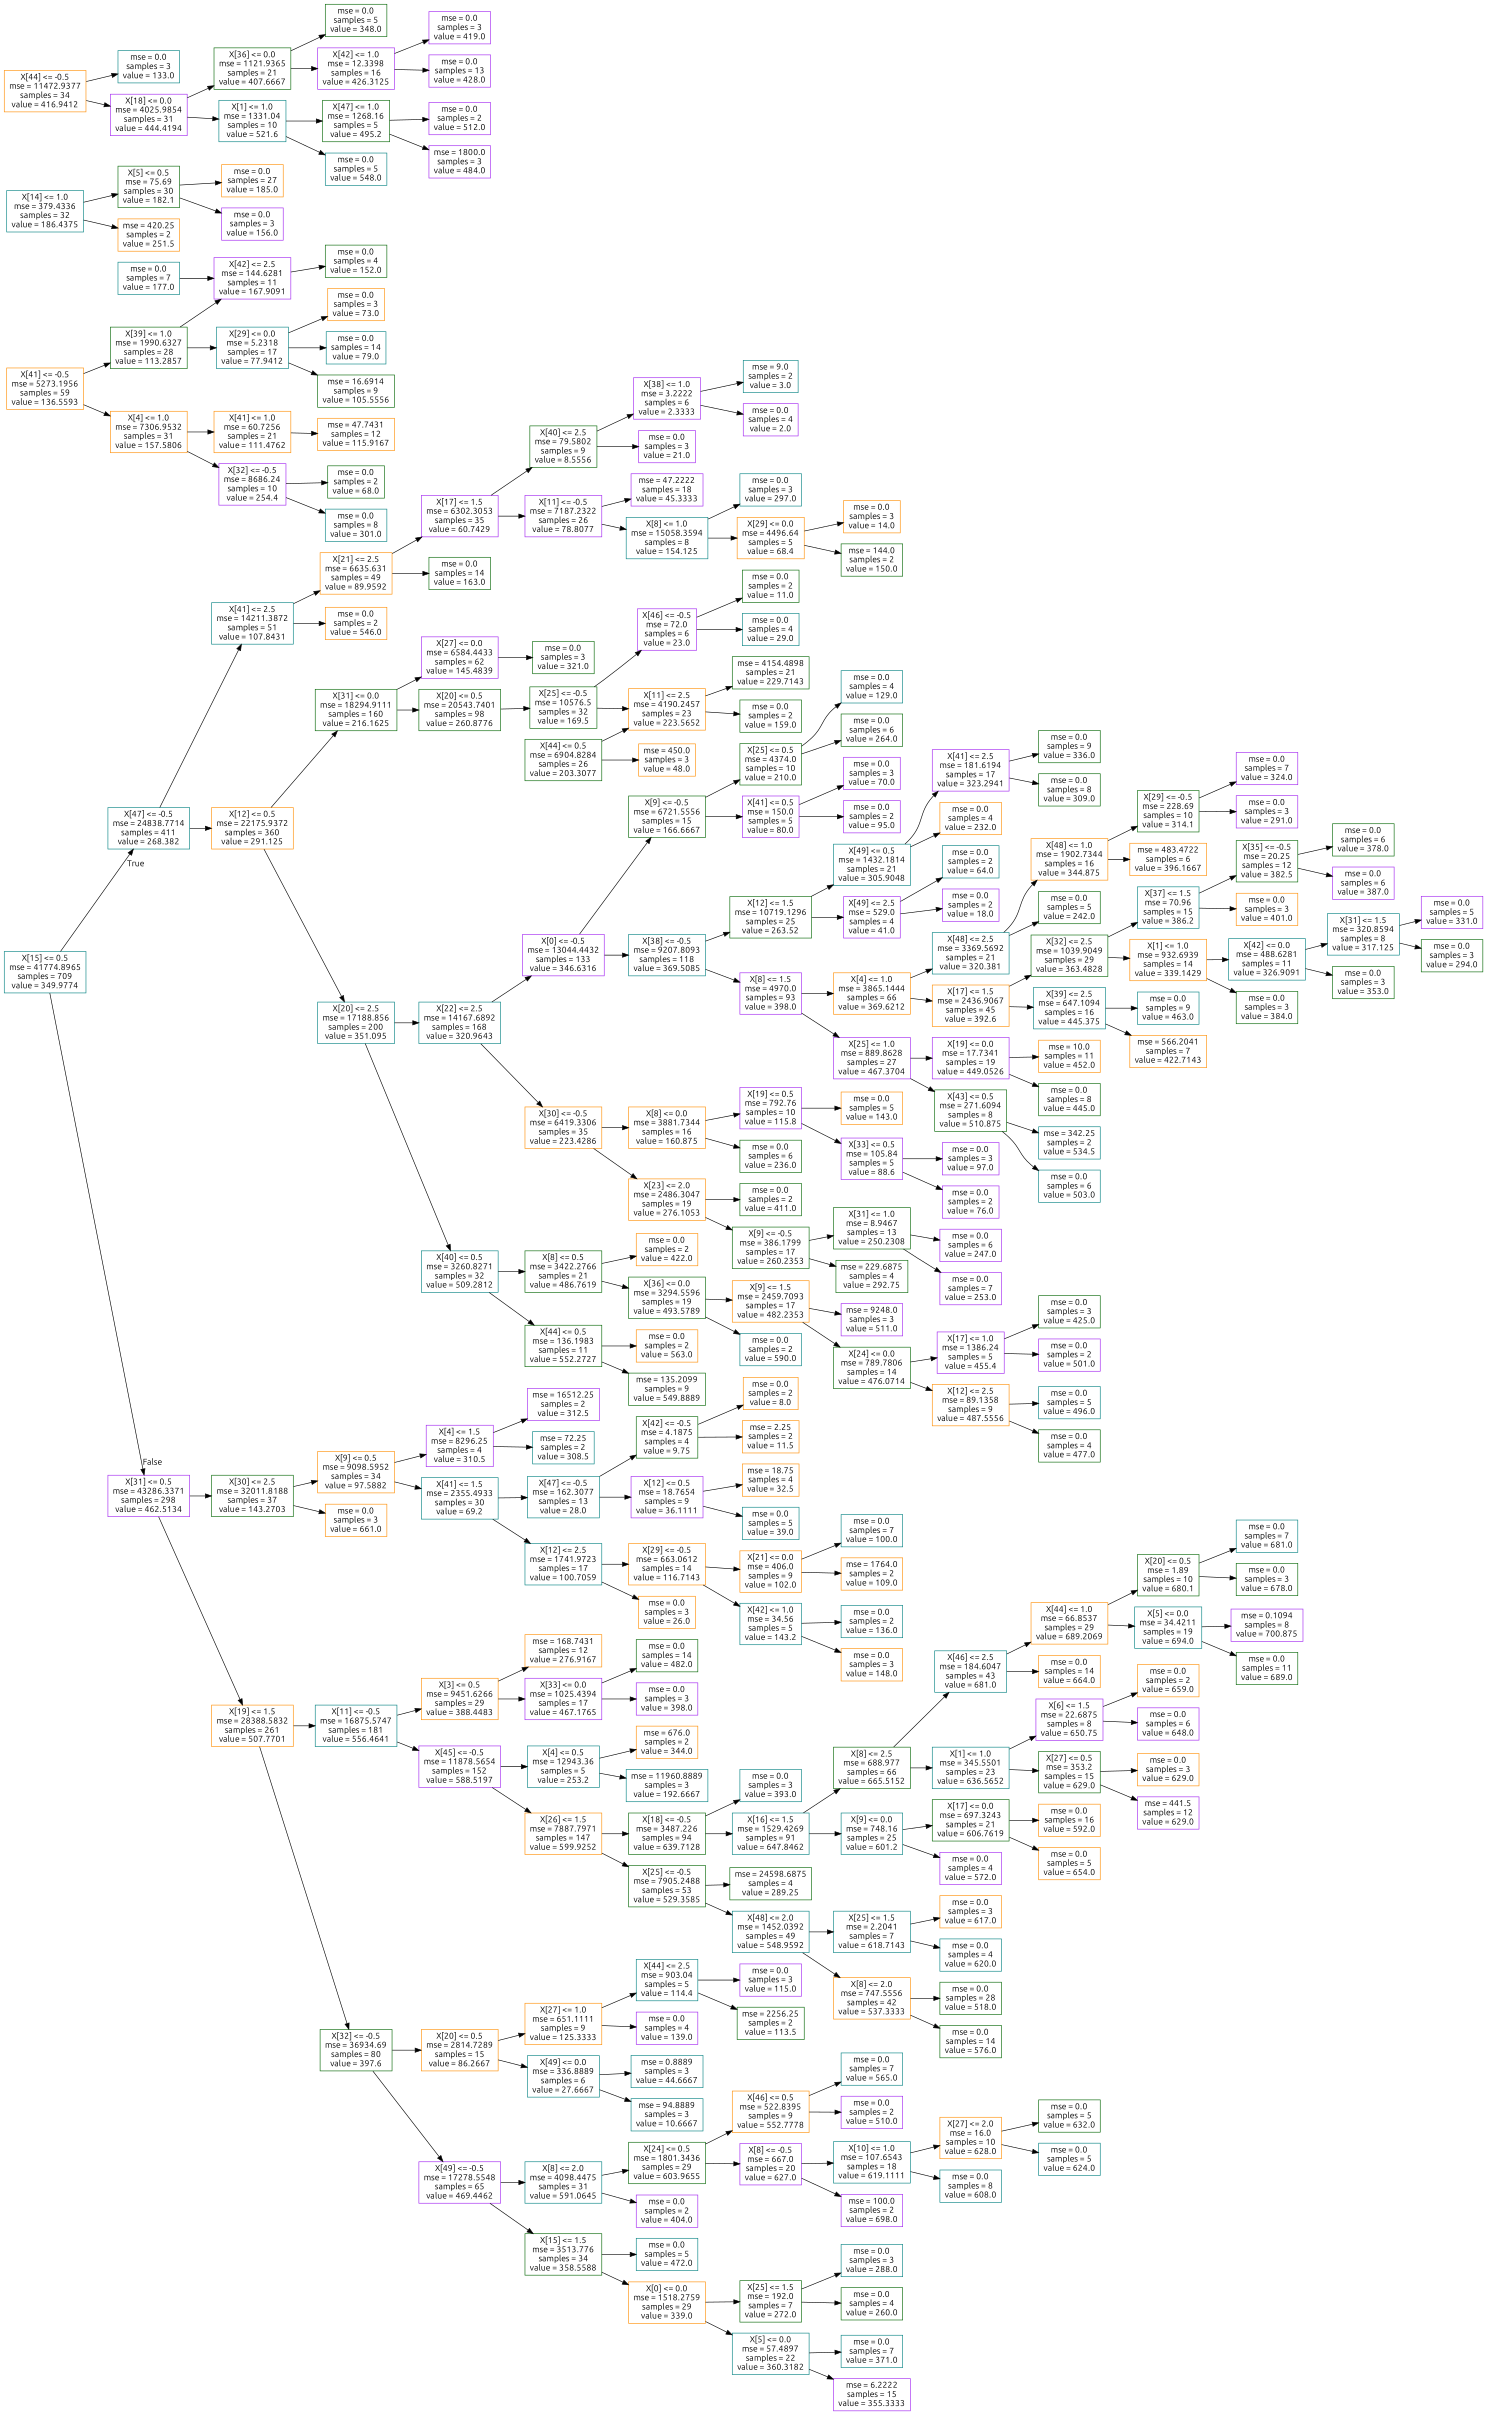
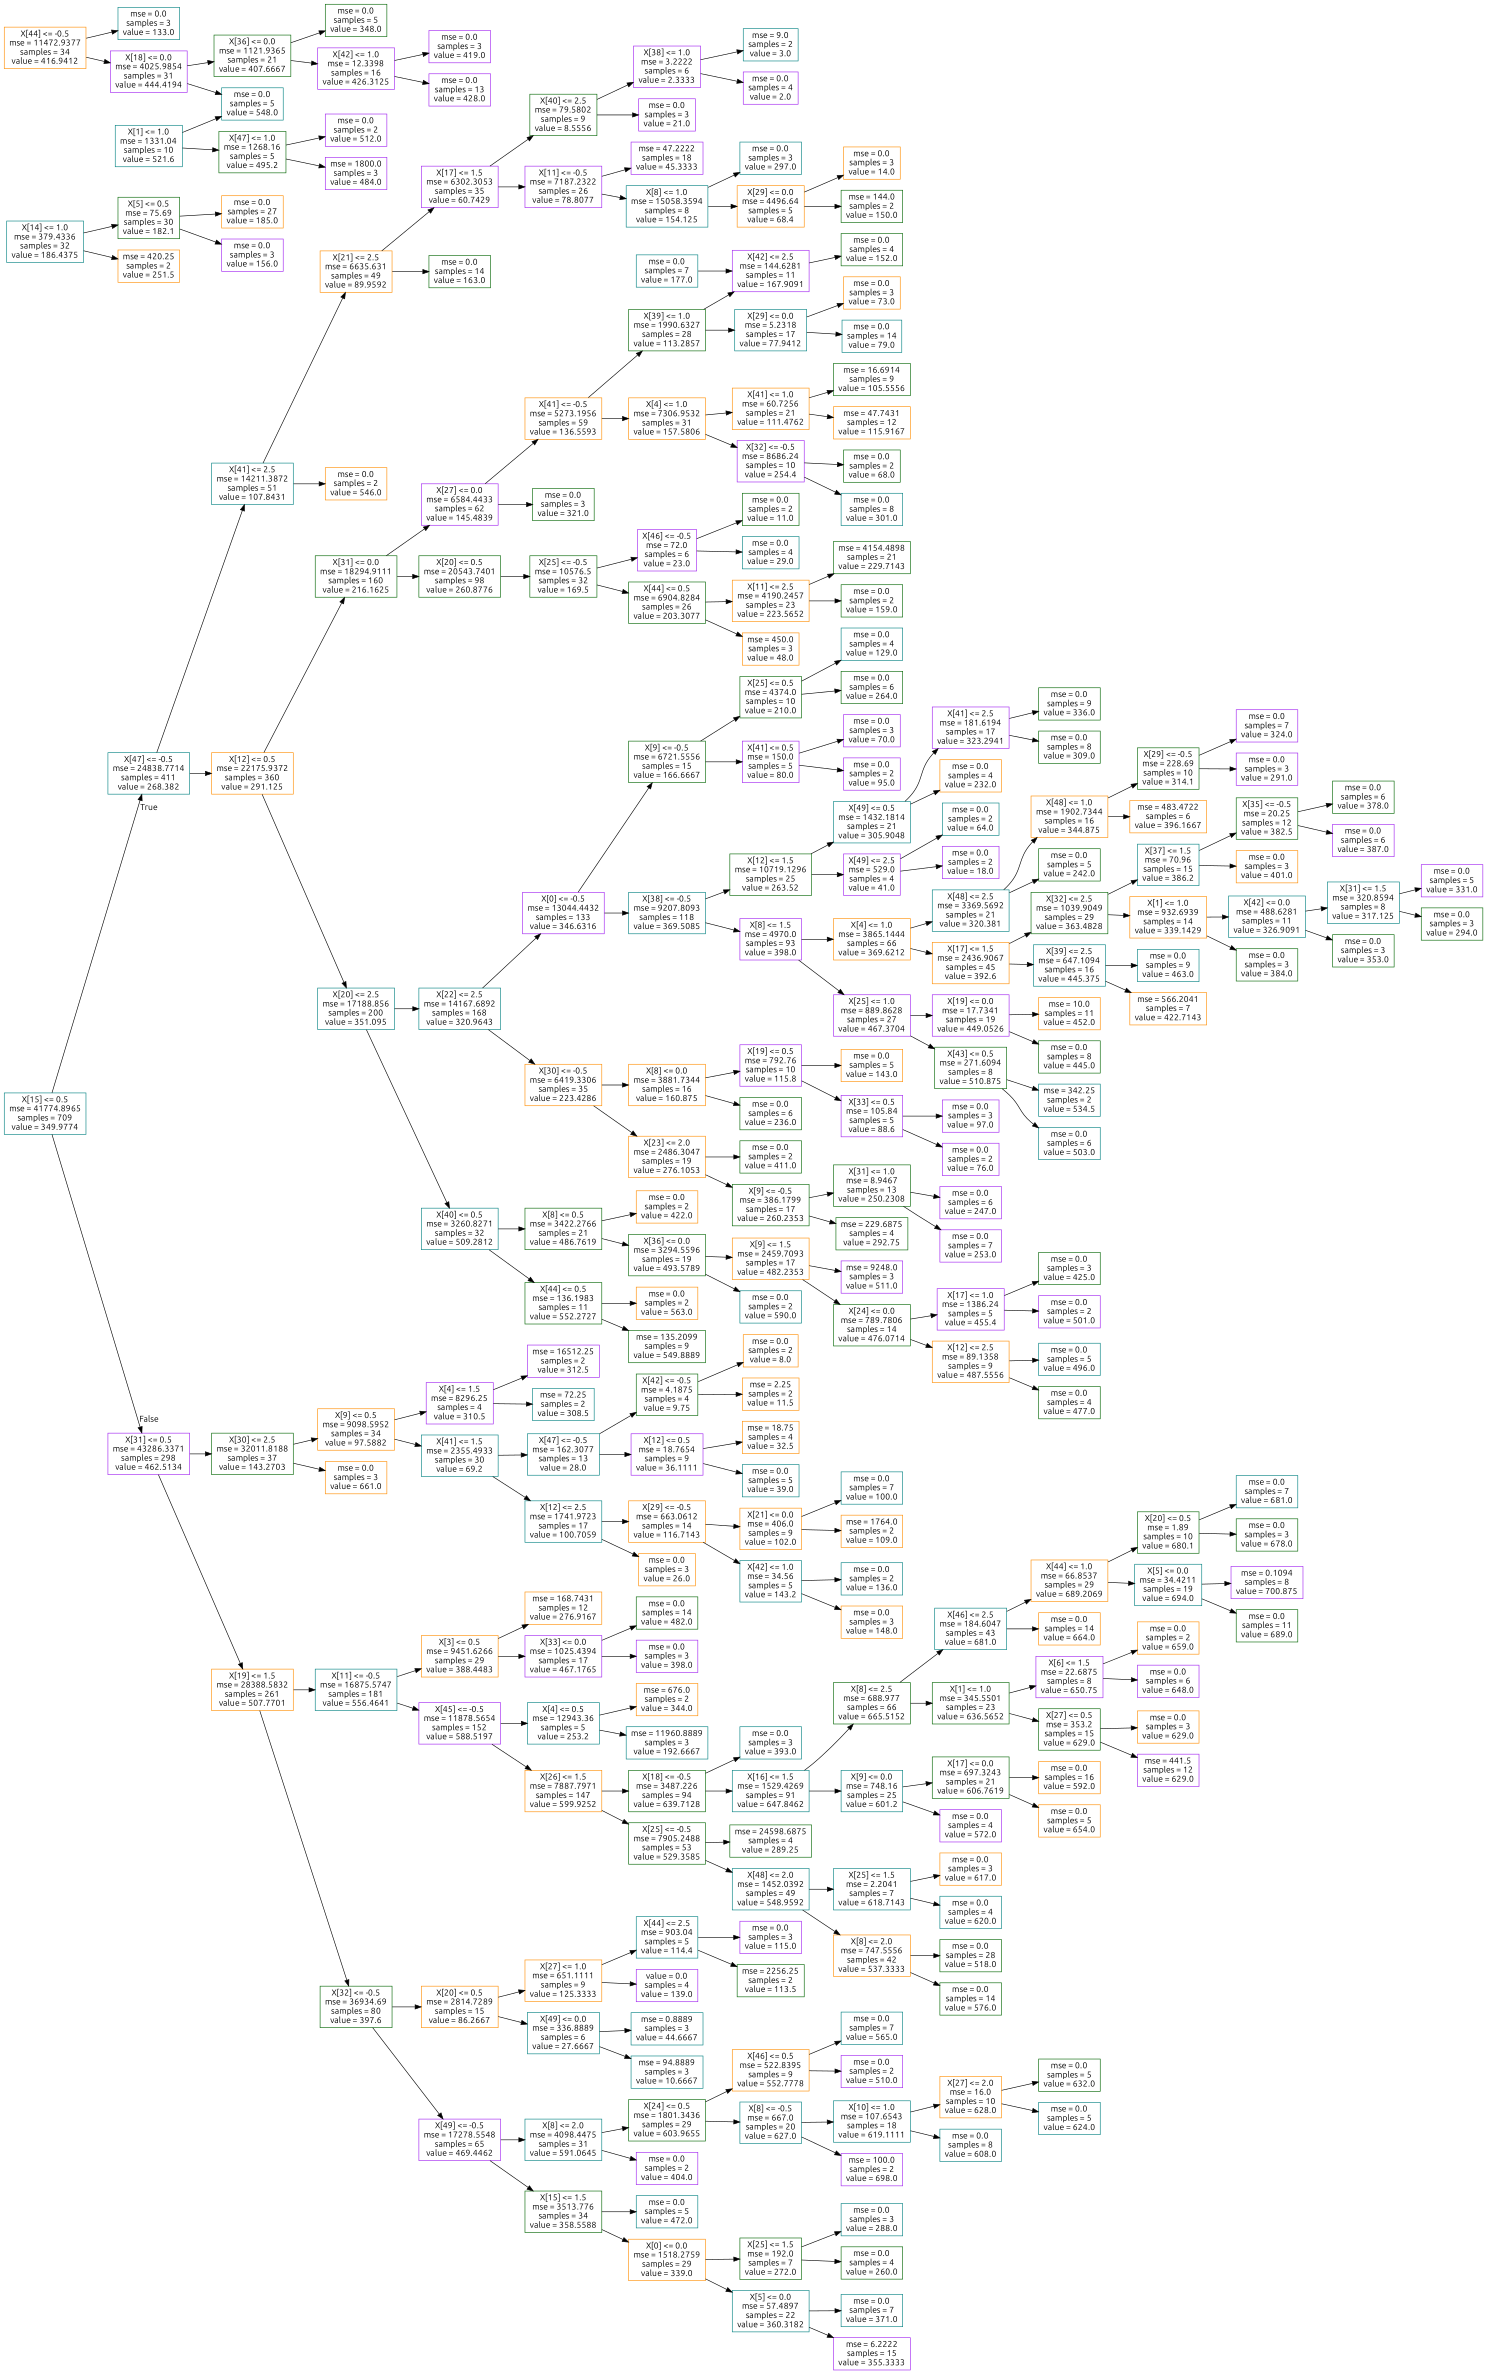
edge "X[18] <= 0.0 mse = 4025.9854 samples = 31 value = 444.4194" -> "X[1] <= 1.0 mse = 1331.04 samples = 10 value = 521.6": now "X[18] <= 0.0 mse = 4025.9854 samples = 31 value = 444.4194" -> "mse = 0.0 samples = 5 value = 548.0"
edge "X[29] <= 0.0 mse = 5.2318 samples = 17 value = 77.9412" -> "mse = 16.6914 samples = 9 value = 105.5556": now "X[41] <= 1.0 mse = 60.7256 samples = 21 value = 111.4762" -> "mse = 16.6914 samples = 9 value = 105.5556"
edge "X[27] <= 0.0 mse = 6584.4433 samples = 62 value = 145.4839" -> "X[41] <= -0.5 mse = 5273.1956 samples = 59 value = 136.5593": added
edge "X[25] <= -0.5 mse = 10576.5 samples = 32 value = 169.5" -> "X[11] <= 2.5 mse = 4190.2457 samples = 23 value = 223.5652": now "X[25] <= -0.5 mse = 10576.5 samples = 32 value = 169.5" -> "X[44] <= 0.5 mse = 6904.8284 samples = 26 value = 203.3077"
node "X[1] <= 1.0 mse = 345.5501 samples = 23 value = 636.5652": color teal -> darkgreen
node "mse = 0.0 samples = 4 value = 139.0": label "mse = 0.0 samples = 4 value = 139.0" -> "value = 0.0 samples = 4 value = 139.0"
node "X[8] <= -0.5 mse = 667.0 samples = 20 value = 627.0": color purple -> teal
